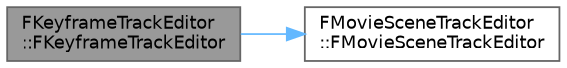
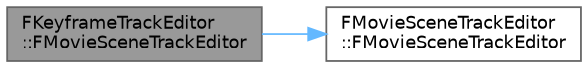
node "FKeyframeTrackEditor ::FKeyframeTrackEditor": label "FKeyframeTrackEditor ::FKeyframeTrackEditor" -> "FKeyframeTrackEditor ::FMovieSceneTrackEditor"
